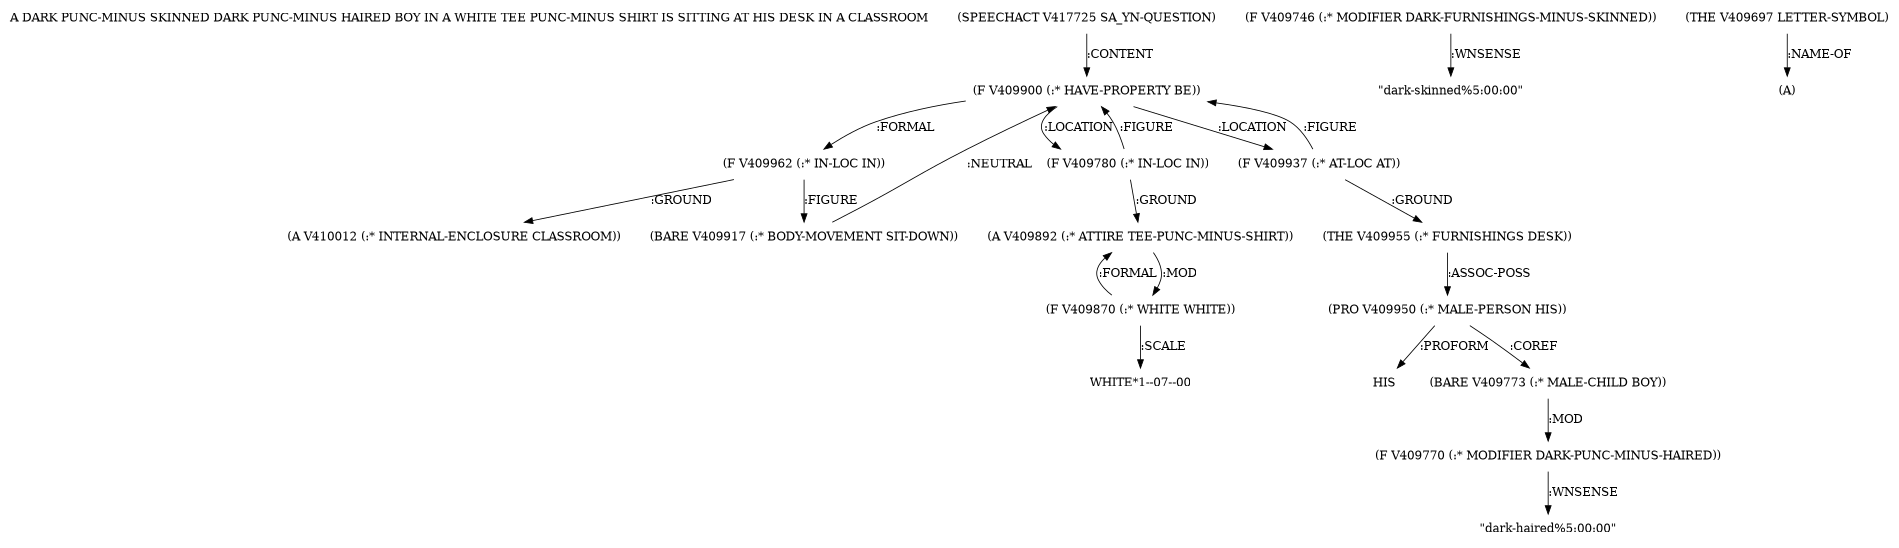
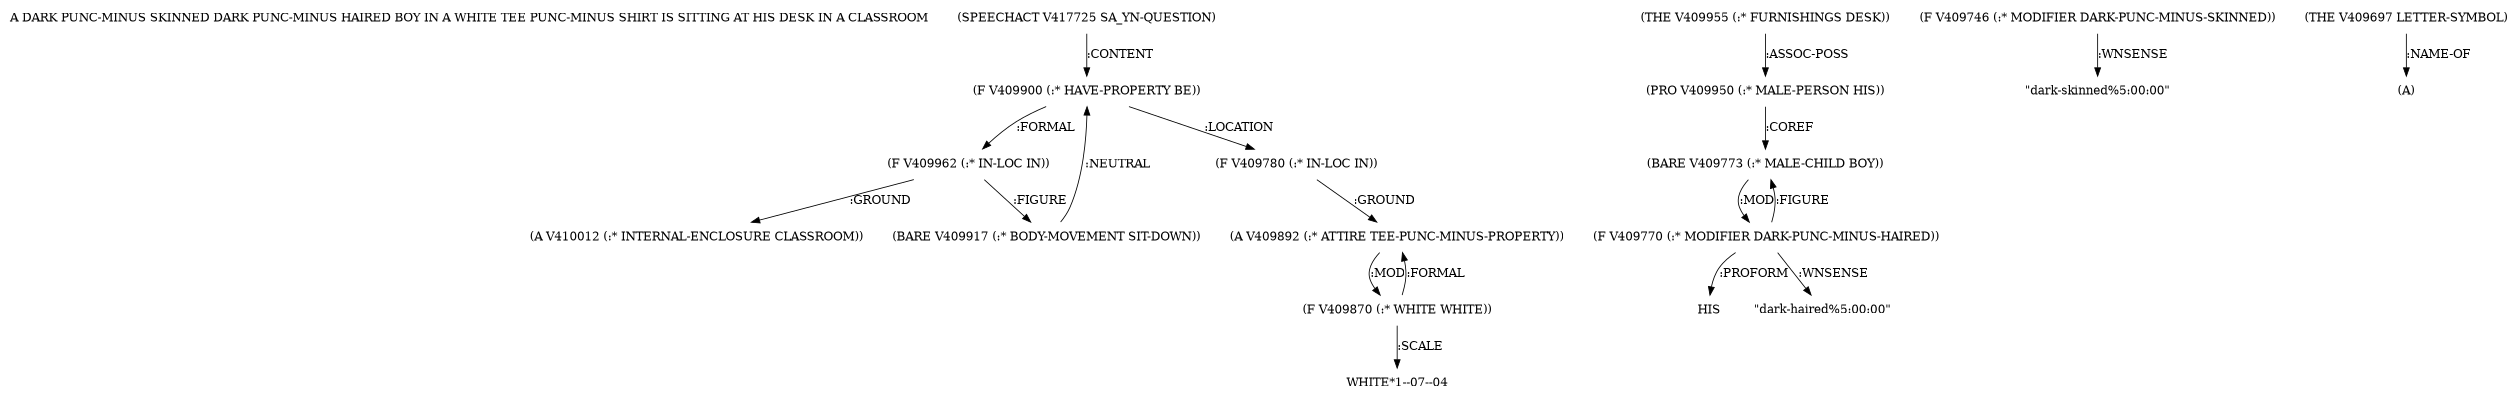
node "(F V409746 (:* MODIFIER DARK-FURNISHINGS-MINUS-SKINNED))": label "(F V409746 (:* MODIFIER DARK-FURNISHINGS-MINUS-SKINNED))" -> "(F V409746 (:* MODIFIER DARK-PUNC-MINUS-SKINNED))"
edge "(F V409780 (:* IN-LOC IN))" -> "(F V409900 (:* HAVE-PROPERTY BE))": removed, label ":FIGURE"
node "(F V409937 (:* AT-LOC AT))": removed
edge "(F V409770 (:* MODIFIER DARK-PUNC-MINUS-HAIRED))" -> "(BARE V409773 (:* MALE-CHILD BOY))": added, label ":FIGURE"
node "(A V409892 (:* ATTIRE TEE-PUNC-MINUS-SHIRT))": label "(A V409892 (:* ATTIRE TEE-PUNC-MINUS-SHIRT))" -> "(A V409892 (:* ATTIRE TEE-PUNC-MINUS-PROPERTY))"
edge "(PRO V409950 (:* MALE-PERSON HIS))" -> "HIS": now "(F V409770 (:* MODIFIER DARK-PUNC-MINUS-HAIRED))" -> "HIS"
node "WHITE*1--07--00": label "WHITE*1--07--00" -> "WHITE*1--07--04"
